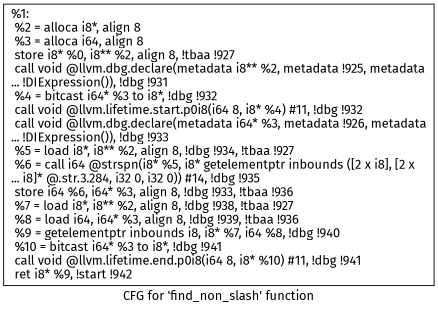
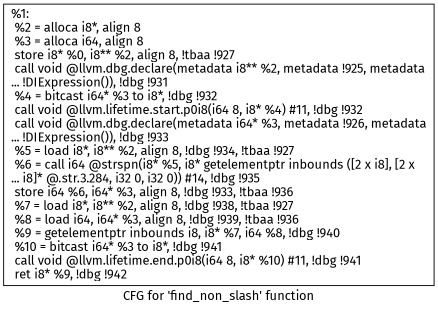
node "%1:": text "ret i8* %9, !start !942" -> "ret i8* %9, !dbg !942"
